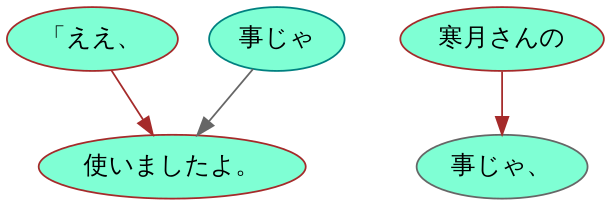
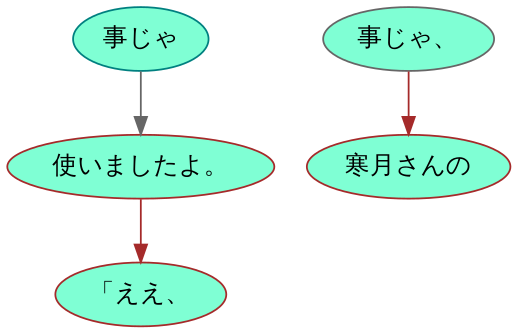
edge "寒月さんの" -> "事じゃ、": reversed
edge "「ええ、" -> "使いましたよ。": reversed
